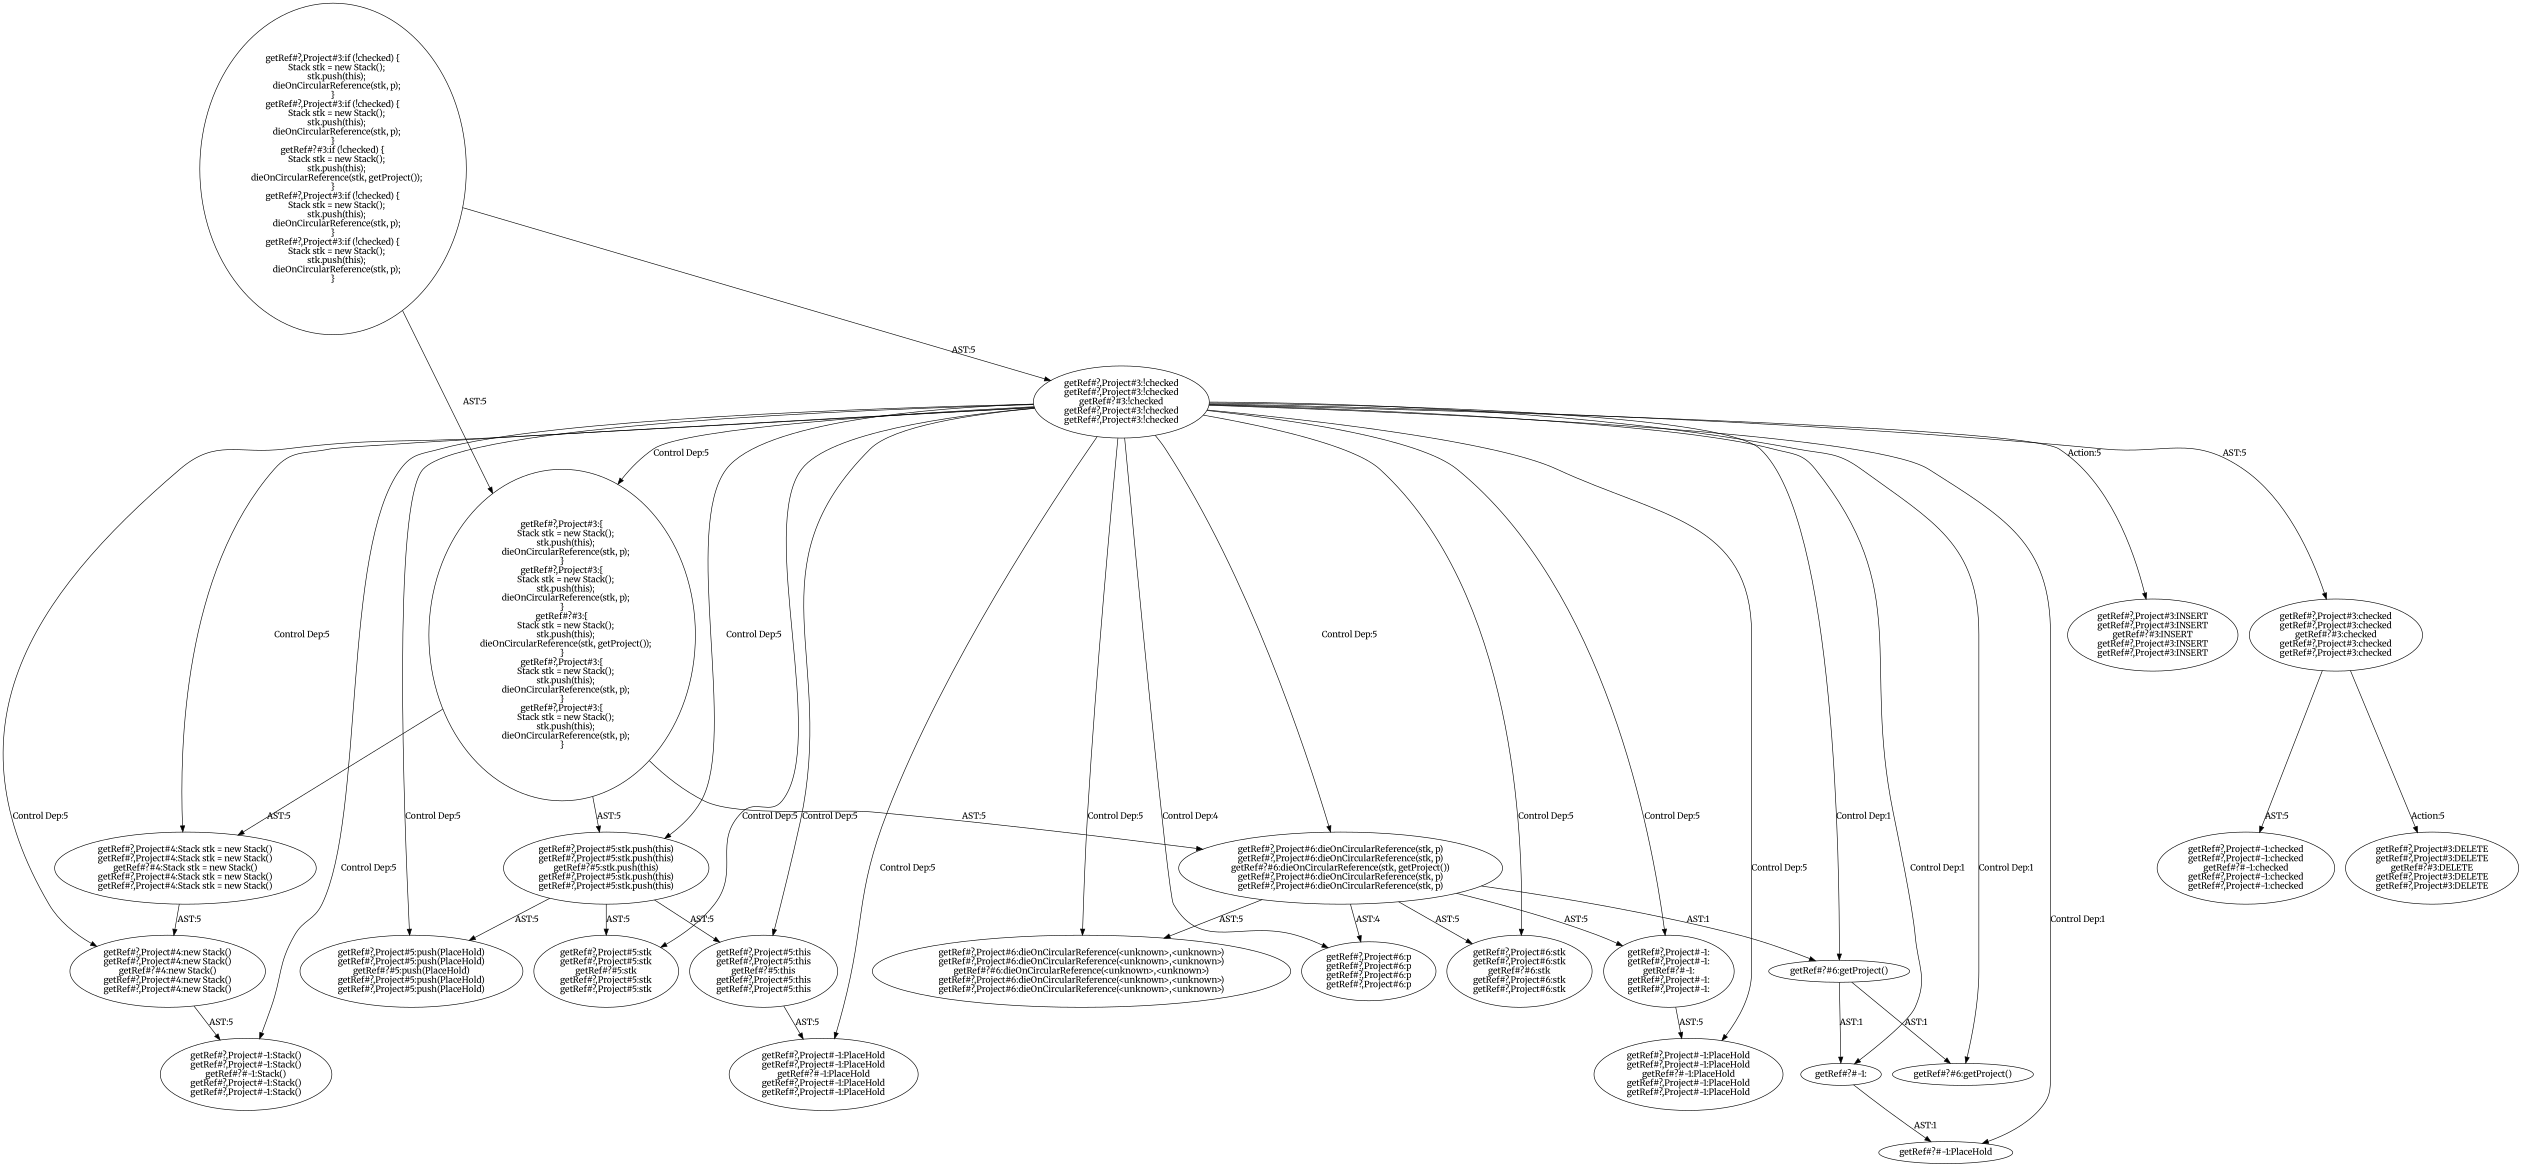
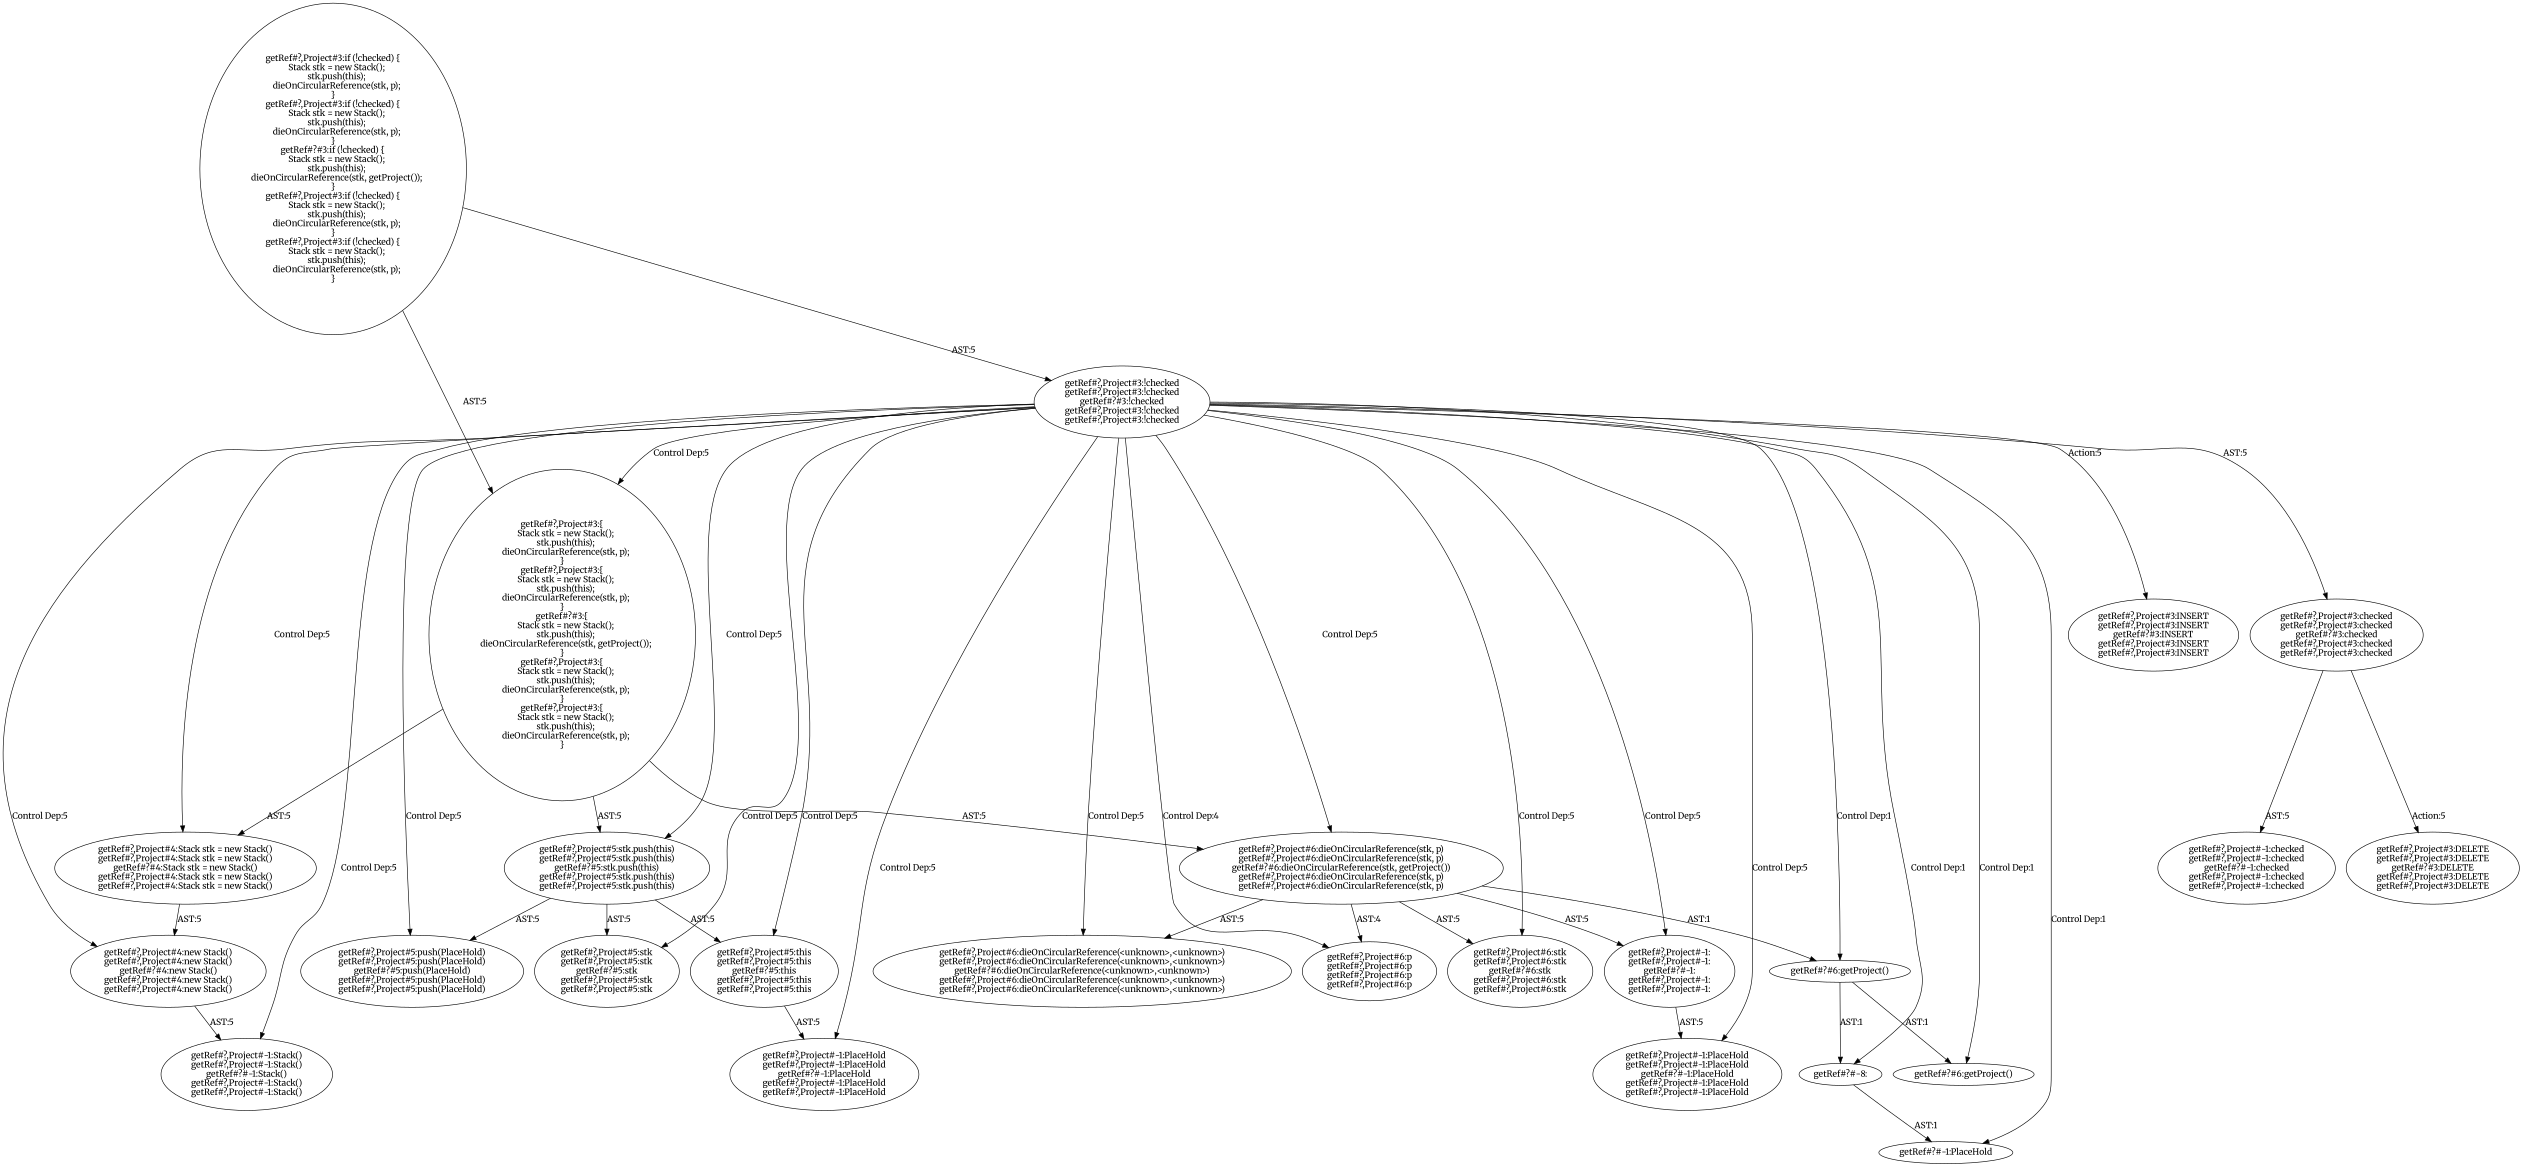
node "getRef#?#-1:": label "getRef#?#-1:" -> "getRef#?#-8:"
